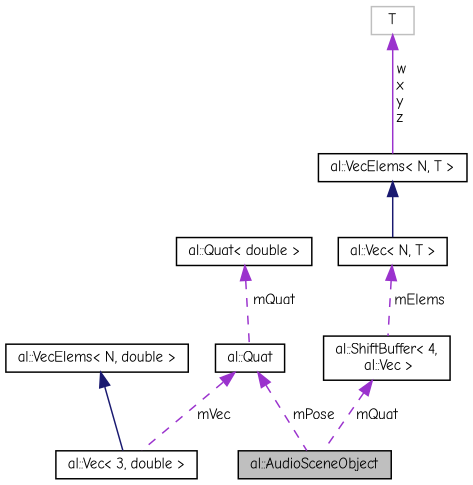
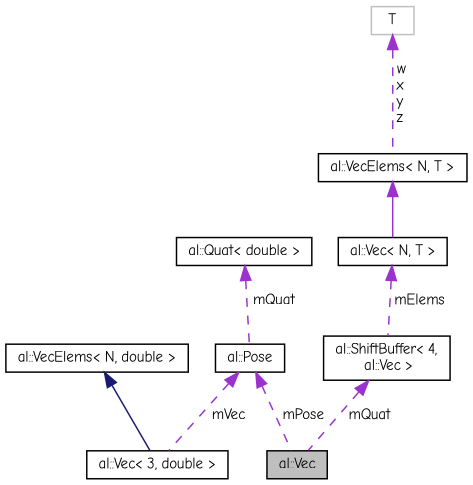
edge "al::VecElems< N, T >" -> "T": style solid -> dashed
edge "al::Vec< N, T >" -> "al::VecElems< N, T >": color midnightblue -> darkorchid3
node "al::Quat": label "al::Quat" -> "al::Pose"
node "al::AudioSceneObject": label "al::AudioSceneObject" -> "al::Vec"
